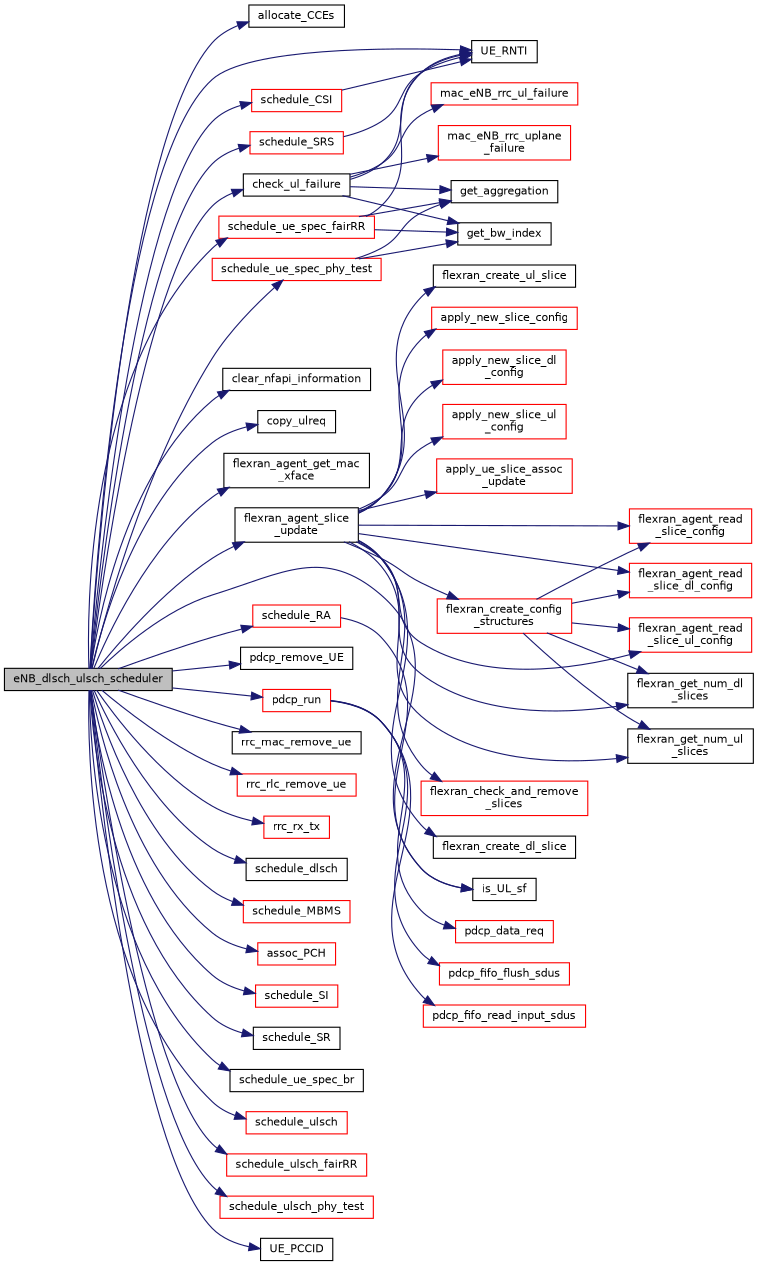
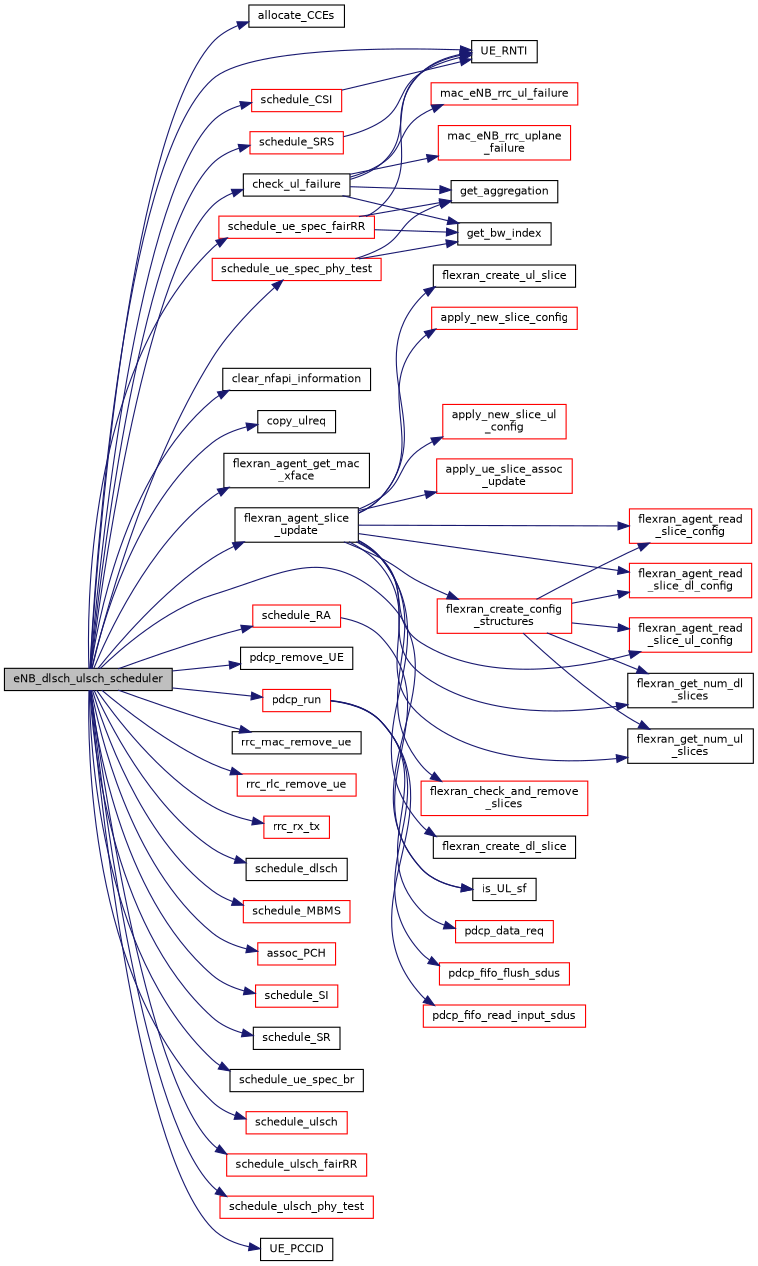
node "apply_new_slice_dl _config": removed
